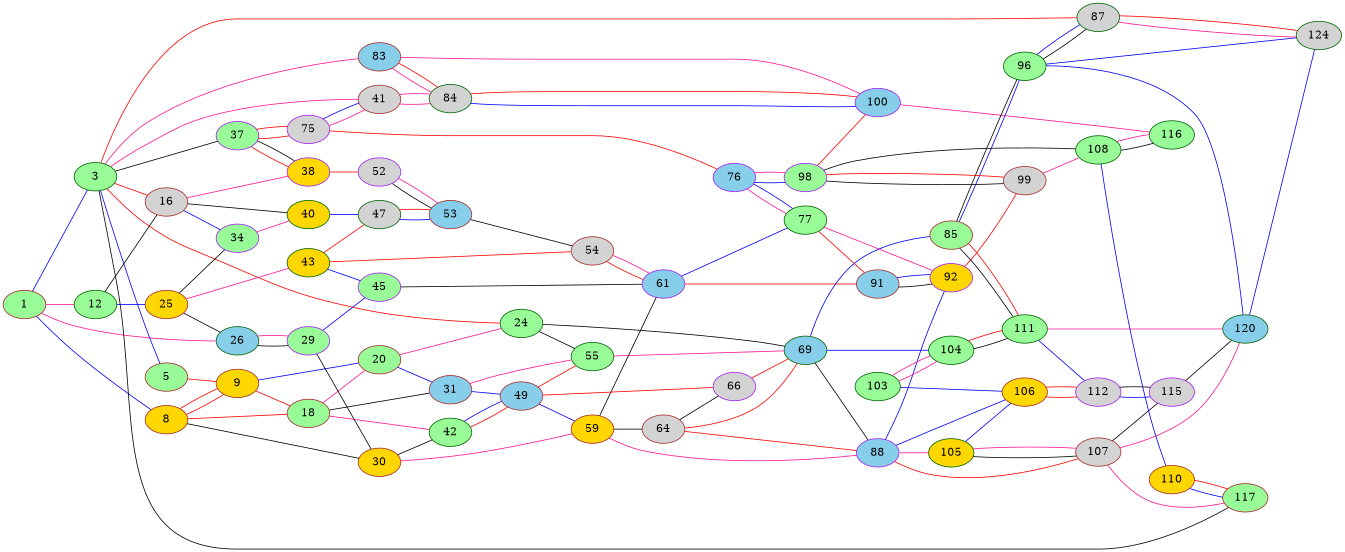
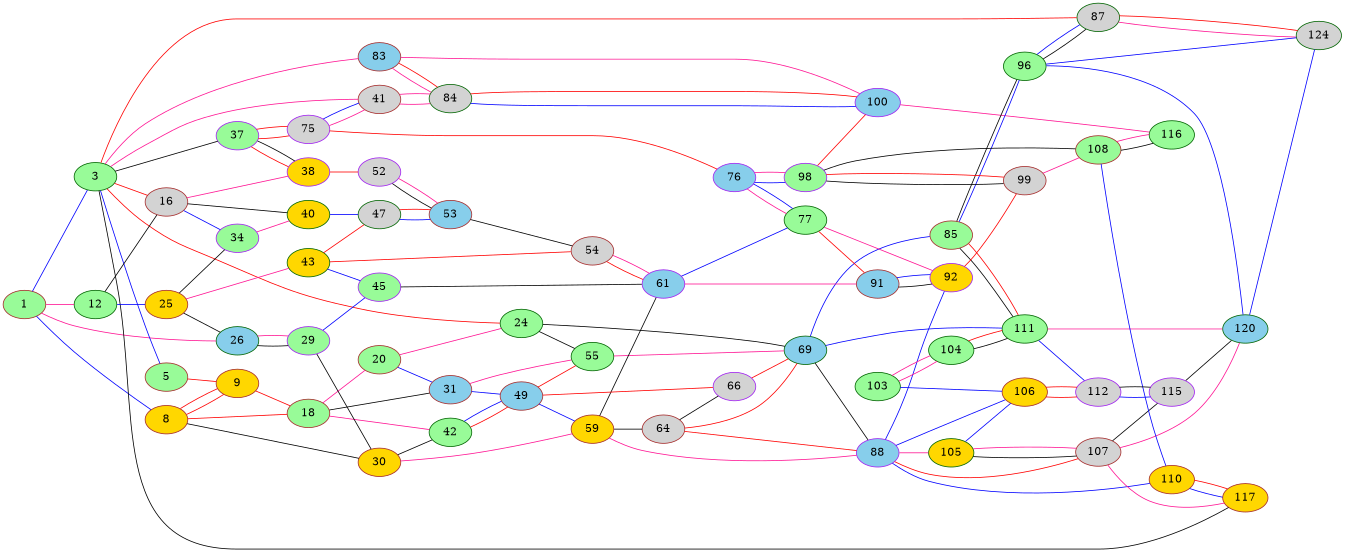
node "108": color darkgreen -> brown
edge "61" -- "91": color red -> deeppink
edge "69" -- "104": now "69" -- "111"
edge "20" -- "9": removed
edge "88" -- "110": added
node "117": fillcolor palegreen -> gold
